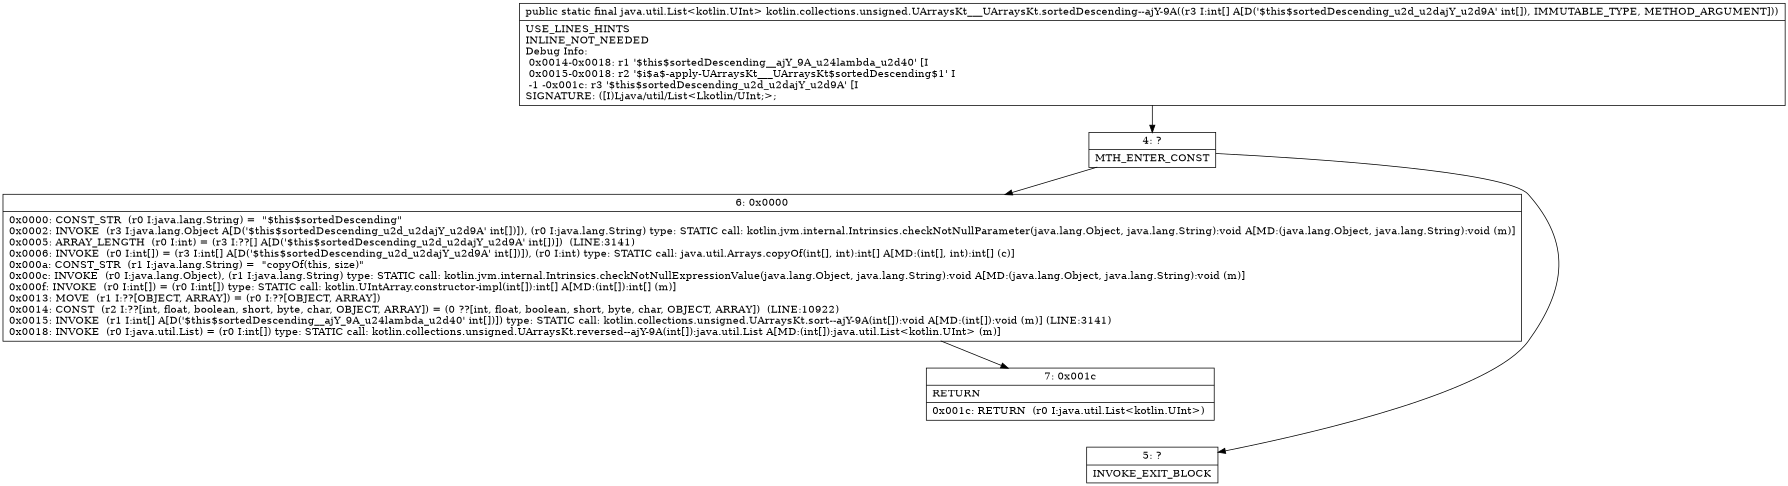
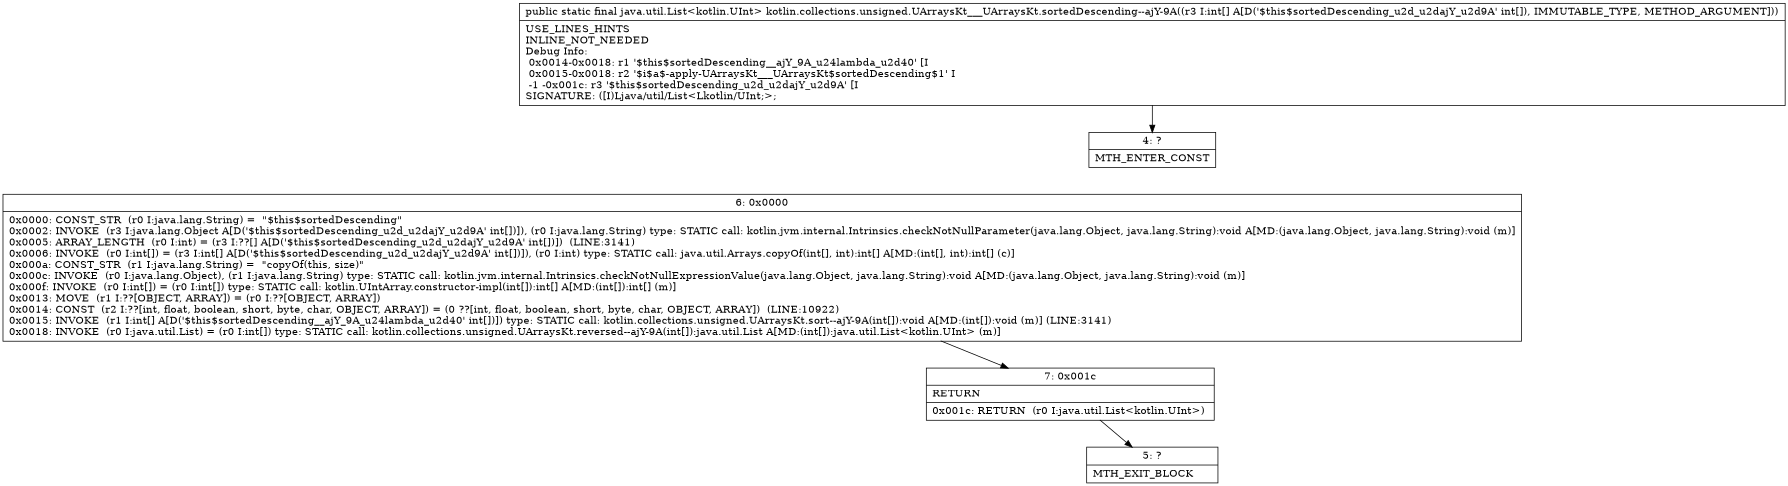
edge "4: ?" -> "6: 0x0000": removed
edge "4: ?" -> "5: ?": now "7: 0x001c" -> "5: ?"
node "5: ?": text "INVOKE_EXIT_BLOCK" -> "MTH_EXIT_BLOCK"
